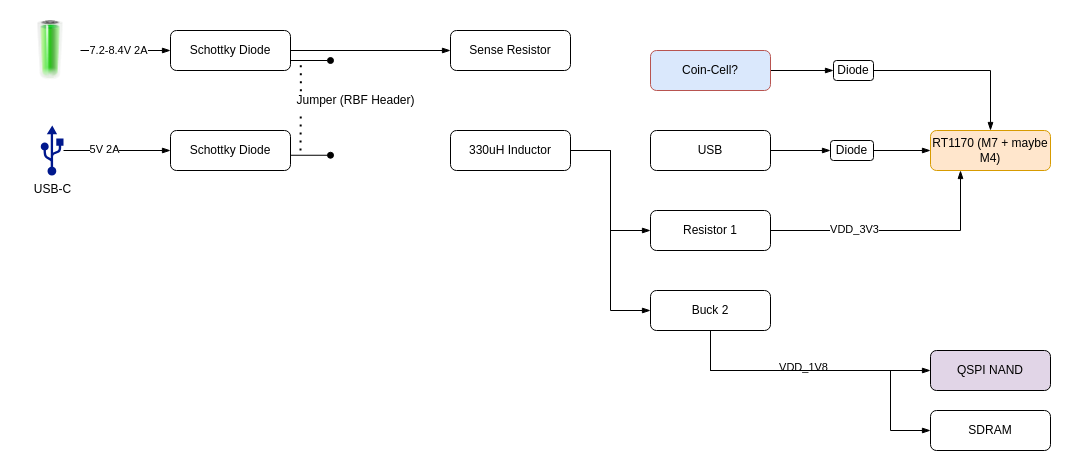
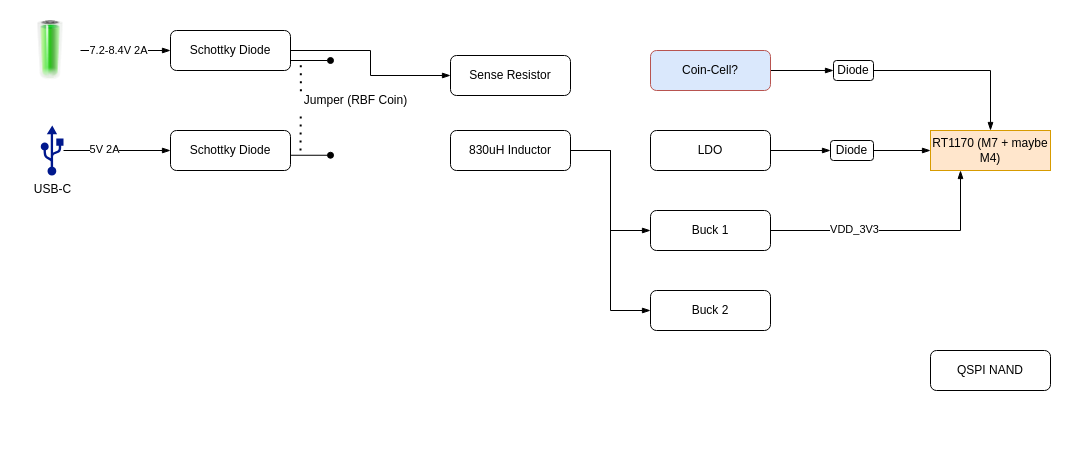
node "Sense Resistor": moved (511, 51) -> (511, 76)
node "Jumper (RBF Header)": label "Jumper (RBF Header)" -> "Jumper (RBF Coin)"
node "330uH Inductor": label "330uH Inductor" -> "830uH Inductor"
node "USB": label "USB" -> "LDO"
node "RT1170 (M7 + maybe M4)": shape rounded rectangle -> rectangle
node "Resistor 1": label "Resistor 1" -> "Buck 1"
edge "Buck 2" -> "QSPI NAND": removed, label "VDD_1V8"
node "QSPI NAND": fillcolor #e1d5e7 -> #ffffff
edge "Buck 2" -> "SDRAM": removed
node "SDRAM": removed
